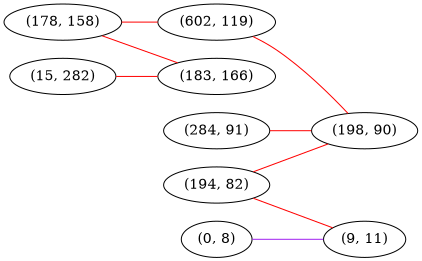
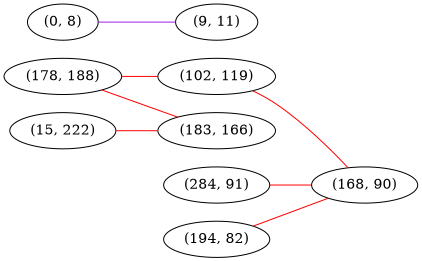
node "(178, 158)": label "(178, 158)" -> "(178, 188)"
node "(602, 119)": label "(602, 119)" -> "(102, 119)"
node "(15, 282)": label "(15, 282)" -> "(15, 222)"
node "(198, 90)": label "(198, 90)" -> "(168, 90)"
edge "(194, 82)" -- "(9, 11)": removed
